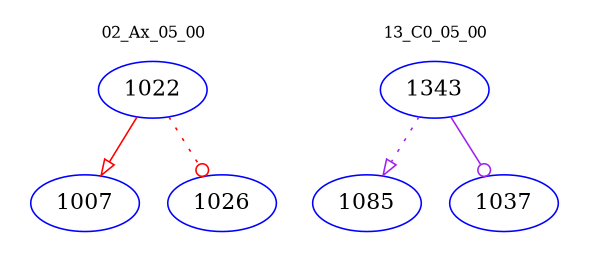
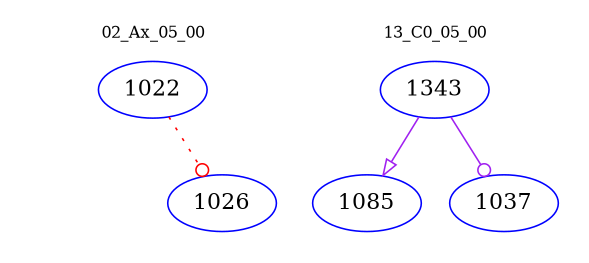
edge "1343" -> "1085": style dotted -> solid
node "1007": removed
